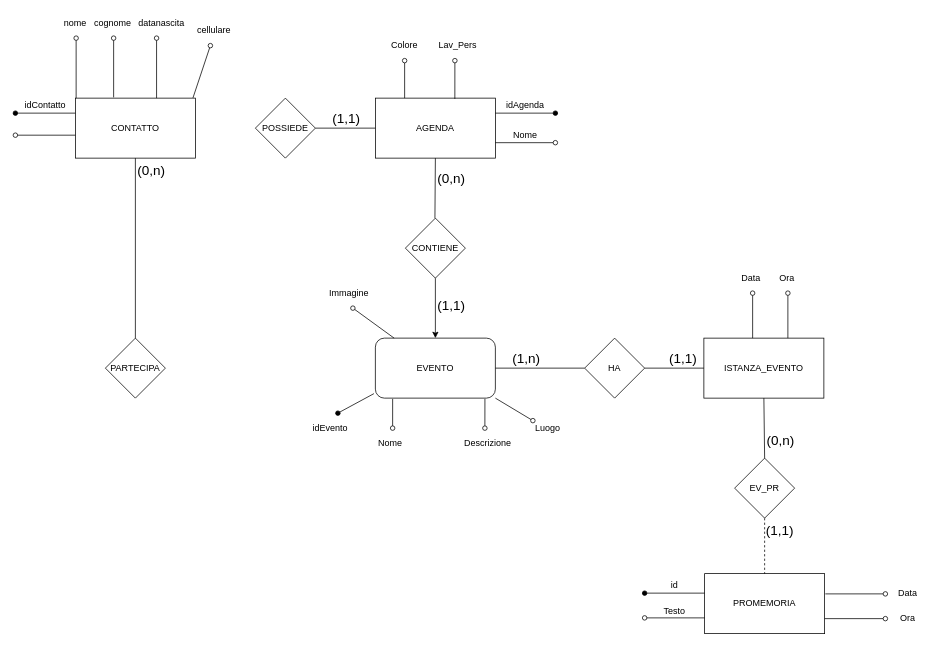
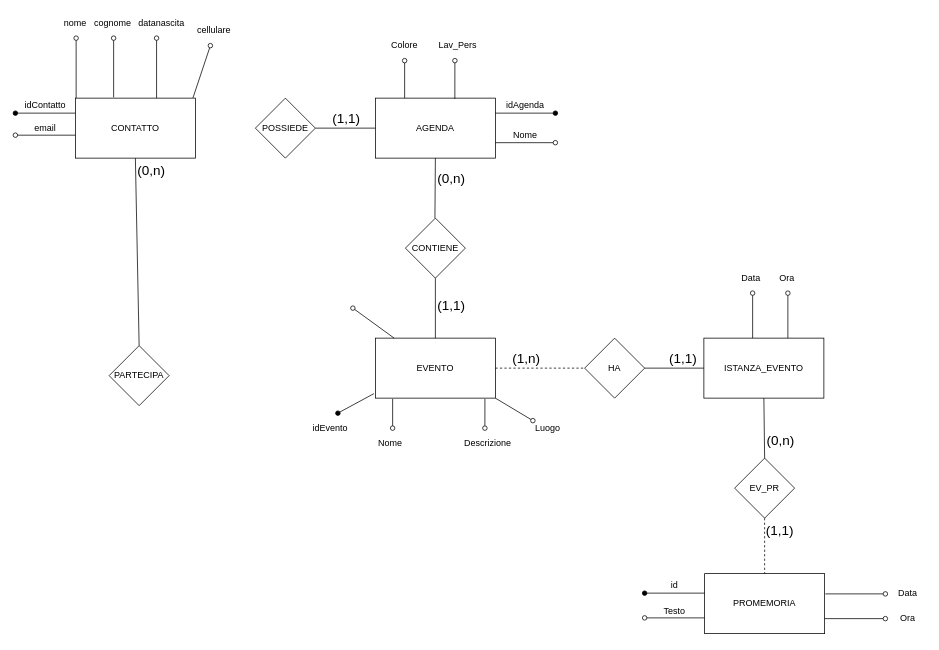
node "email": added
node "Immagine": removed
edge "CONTIENE" -> "EVENTO": arrowhead classic -> none
node "PARTECIPA": moved (135, 368) -> (139, 375)
node "EVENTO": shape rounded rectangle -> rectangle
edge "EVENTO" -- "HA": style solid -> dashed
